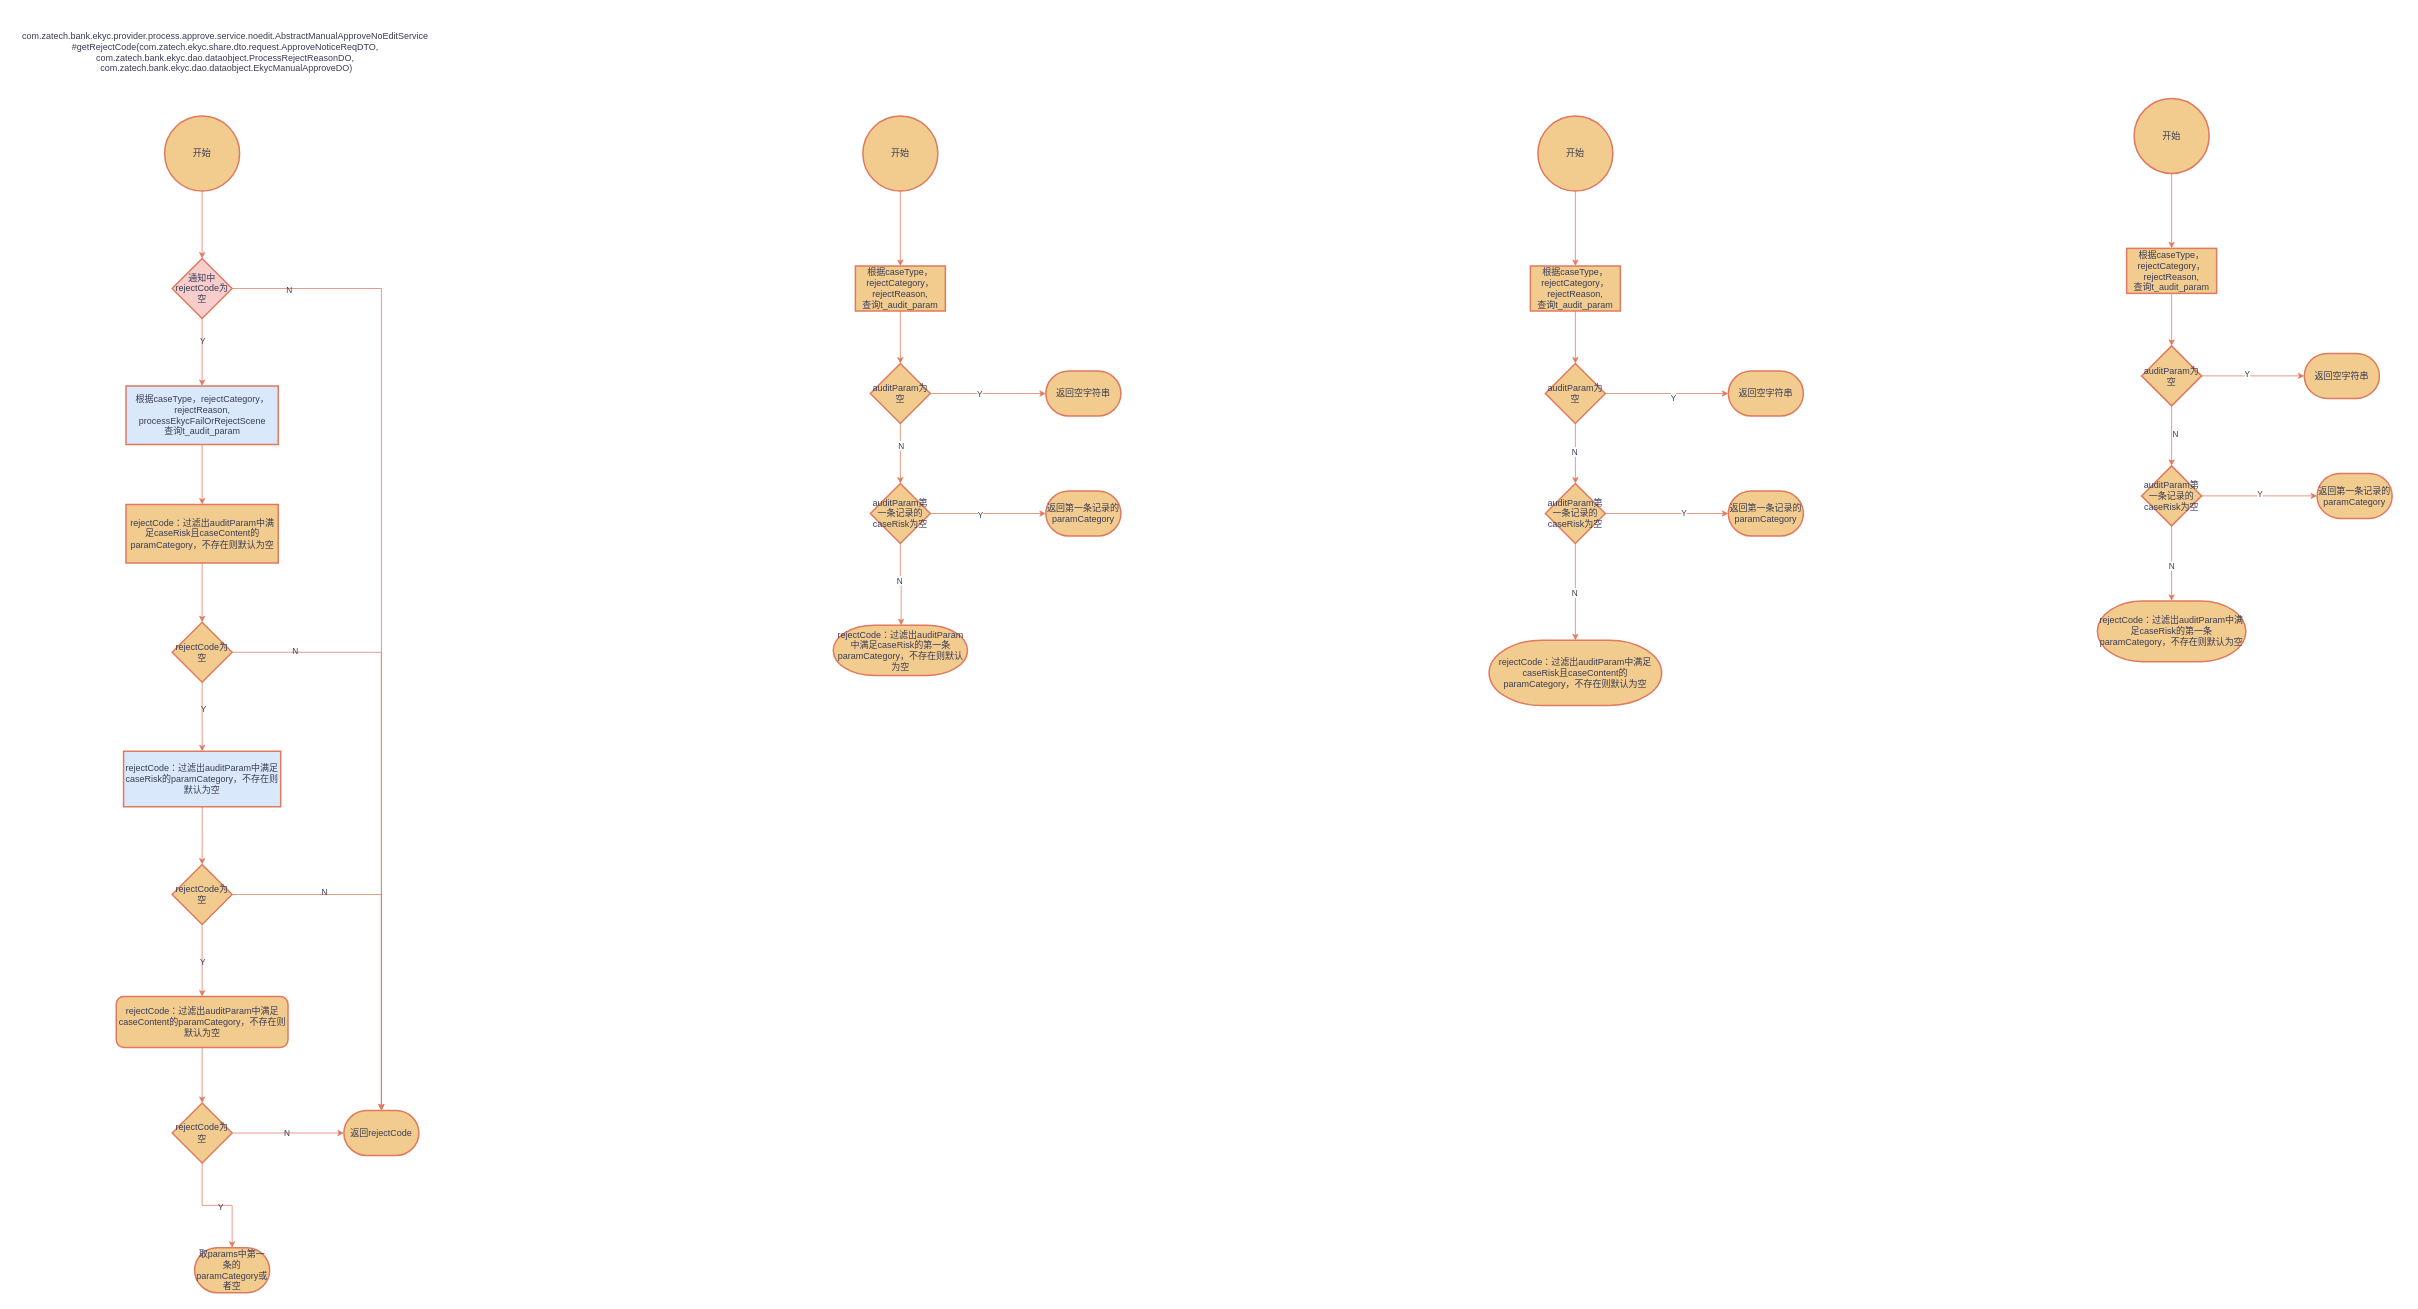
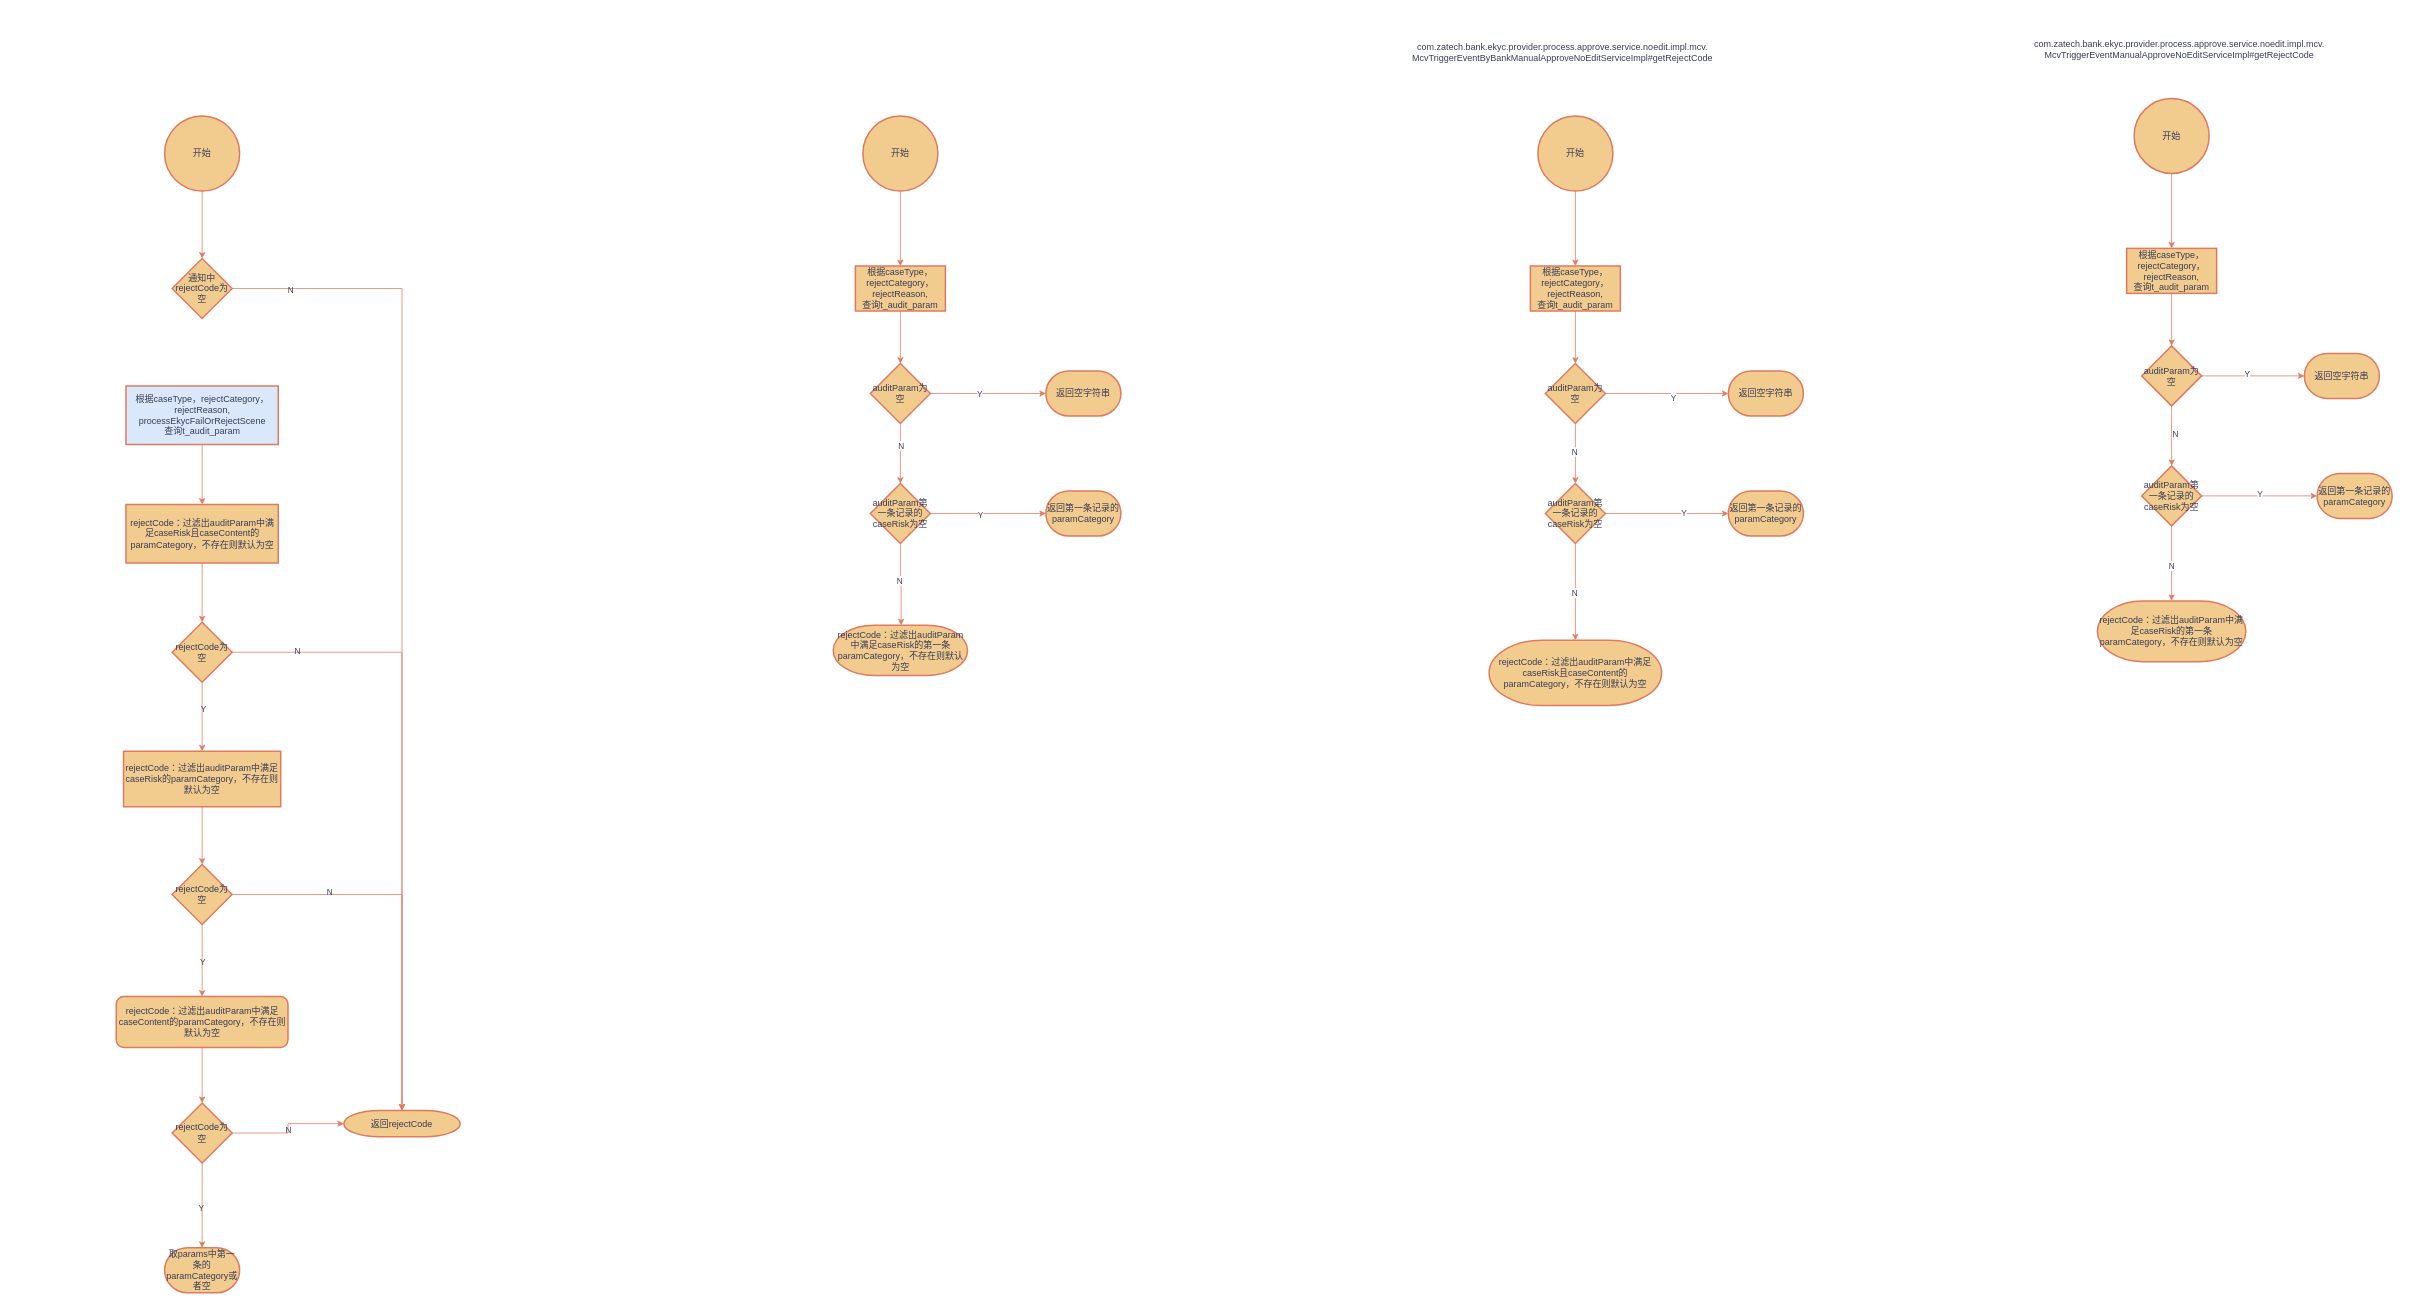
node "com.zatech.bank.ekyc.provider.process.approve.service.noedit.impl.mcv. McvTriggerEventManualApproveNoEditServiceImpl#getRejectCode": added
node "com.zatech.bank.ekyc.provider.process.approve.service.noedit.AbstractManualApproveNoEditService #getRejectCode(com.zatech.ekyc.share.dto.request.ApproveNoticeReqDTO, com.zatech.bank.ekyc.dao.dataobject.ProcessRejectReasonDO, com.zatech.bank.ekyc.dao.dataobject.EkycManualApproveDO)": removed
node "com.zatech.bank.ekyc.provider.process.approve.service.noedit.impl.mcv. McvTriggerEventByBankManualApproveNoEditServiceImpl#getRejectCode": added
node "通知中rejectCode为空": fillcolor #f8cecc -> #f2cc8f
edge "通知中rejectCode为空" -> "根据caseType，rejectCategory，rejectReason, processEkycFailOrRejectScene 查询t_audit_param": removed, label "Y"
node "rejectCode：过滤出auditParam中满足caseRisk的paramCategory，不存在则默认为空": fillcolor #dae8fc -> #f2cc8f
node "返回rejectCode": size 75x45 -> 116x26
node "取params中第一条的paramCategory或者空": moved (232, 1270) -> (202, 1270)
